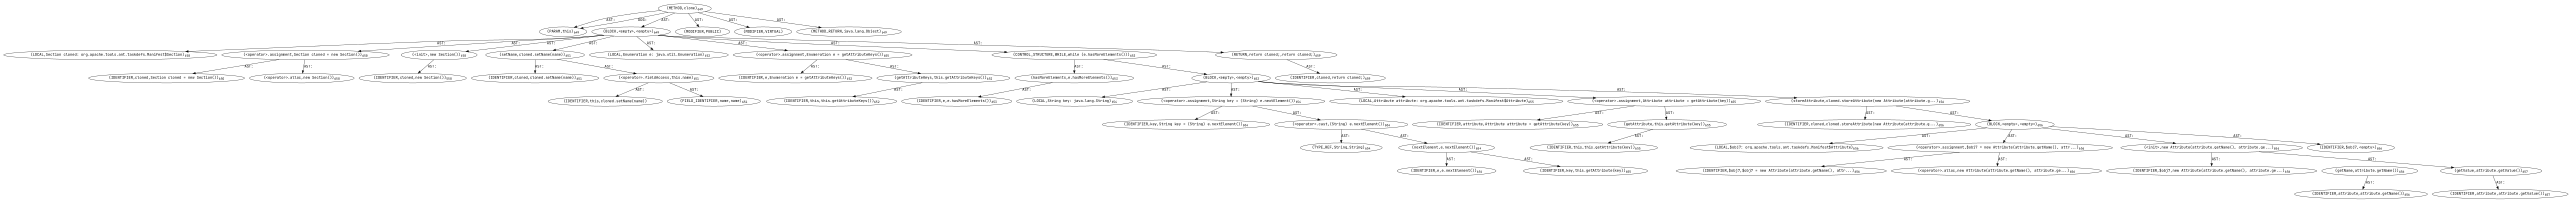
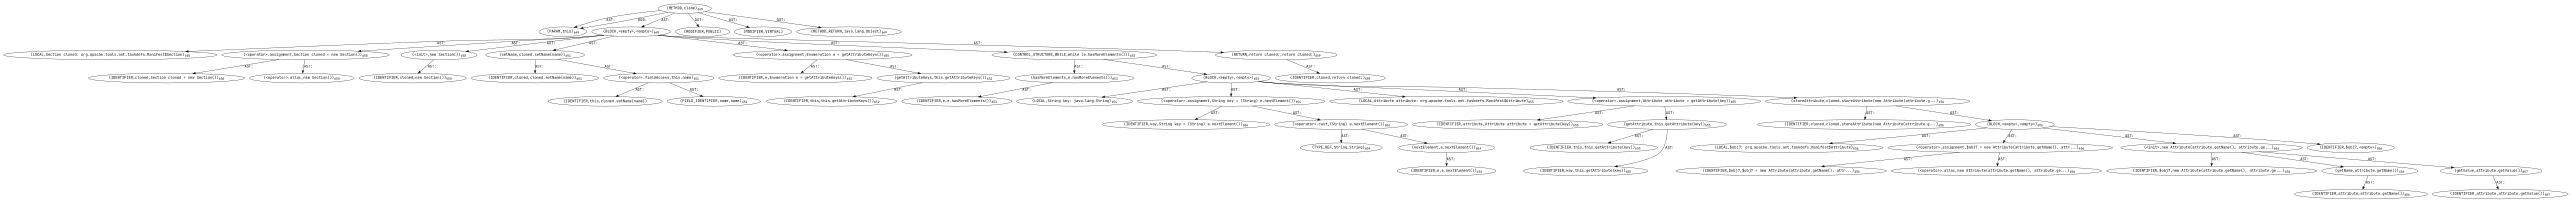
node "(LOCAL,Enumeration e: java.util.Enumeration)": removed
edge "(nextElement,e.nextElement())" -> "(IDENTIFIER,key,this.getAttribute(key))": now "(getAttribute,this.getAttribute(key))" -> "(IDENTIFIER,key,this.getAttribute(key))"
edge "(<init>,new Attribute(attribute.getName(), attribute.ge...)" -> "(getName,attribute.getName())": added, label "AST:"
